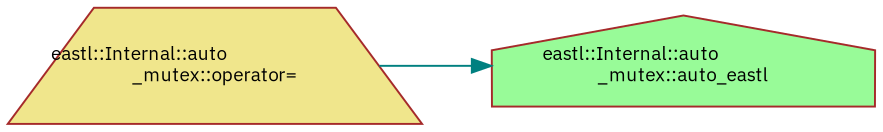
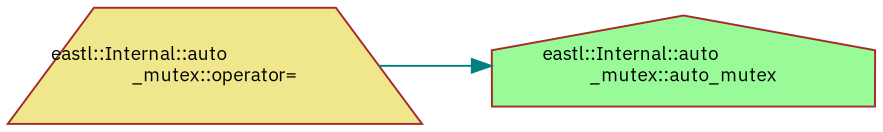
node "eastl::Internal::auto _mutex::auto_eastl": label "eastl::Internal::auto _mutex::auto_eastl" -> "eastl::Internal::auto _mutex::auto_mutex"
